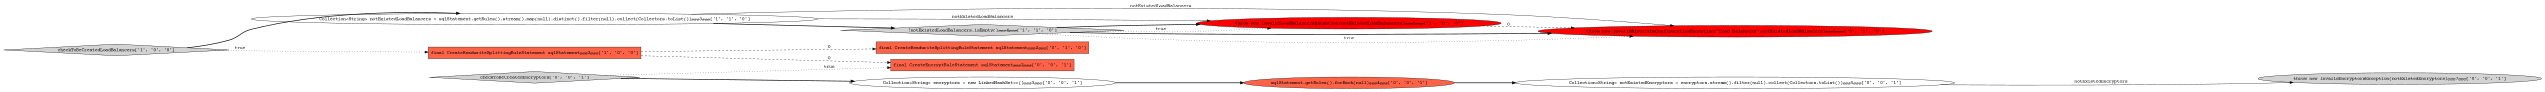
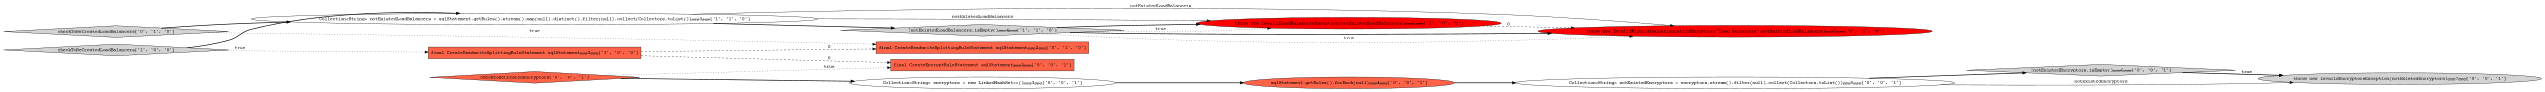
node "checkToBeCreatedLoadBalancers['0', '1', '0']": added
node "!notExistedEncryptors.isEmpty()@@@6@@@['0', '0', '1']": added
node "checkToBeCreatedEncryptors['0', '0', '1']": fillcolor lightgray -> tomato
